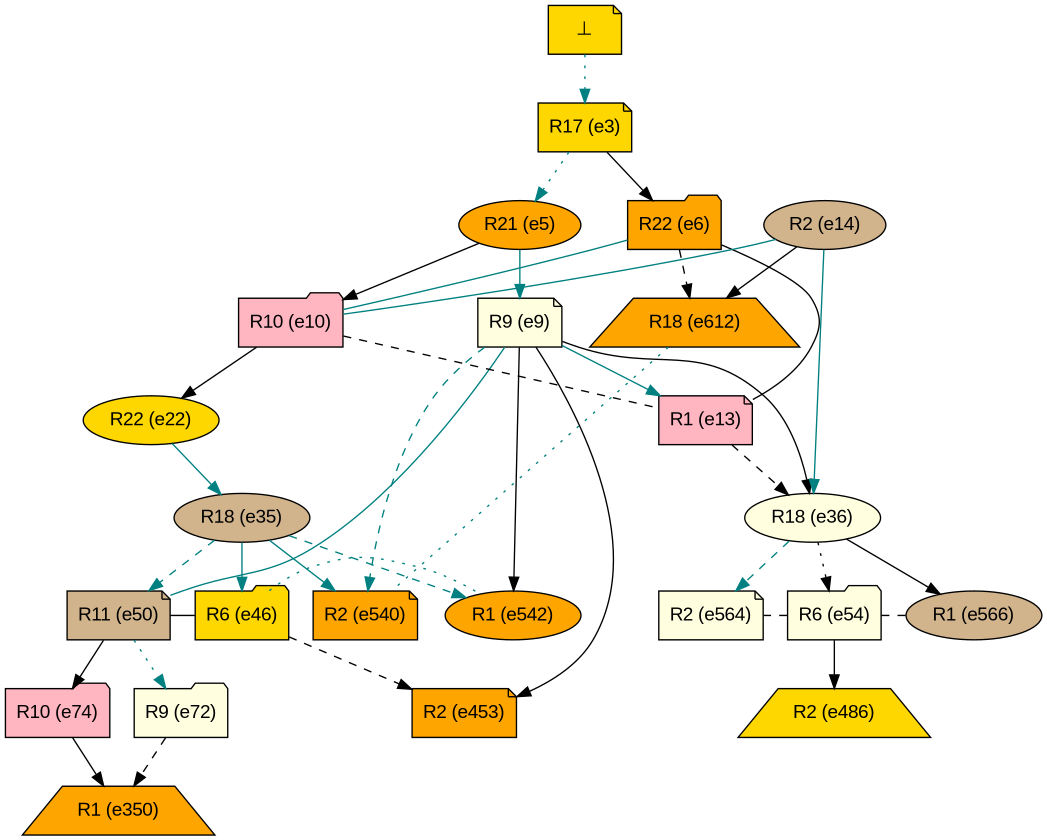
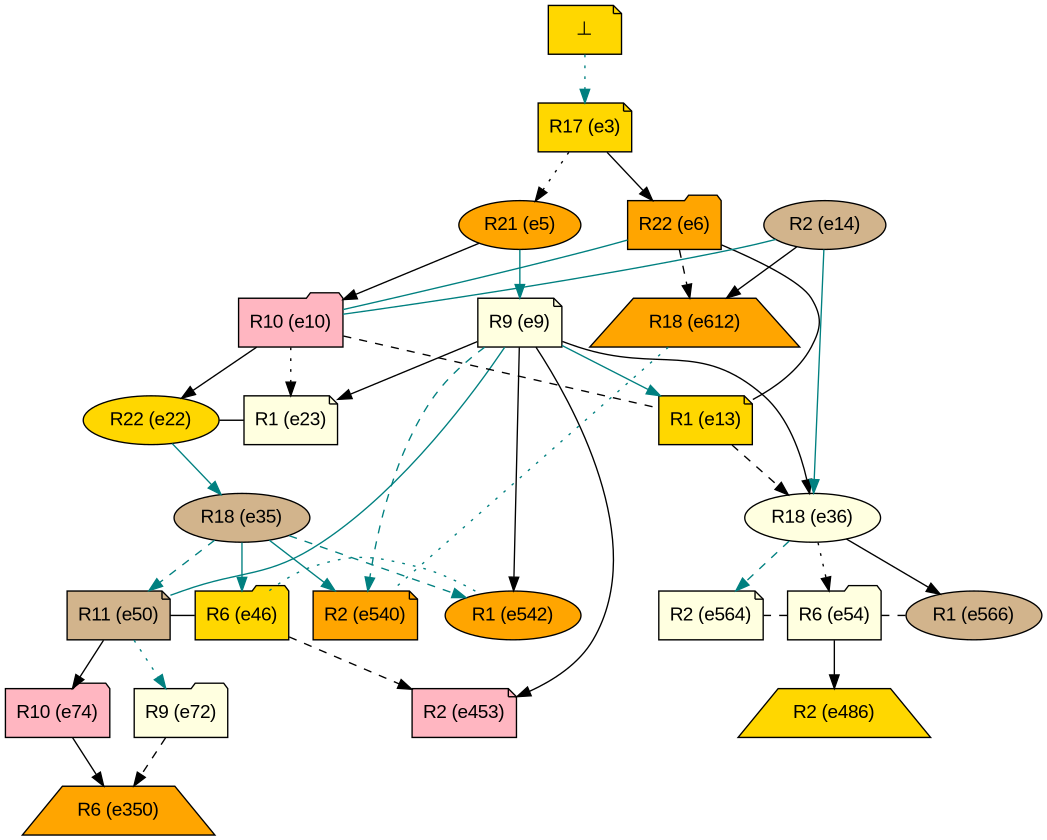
edge "R17 (e3)" -> "R21 (e5)": color teal -> black
node "R1 (e23)": added
node "R1 (e13)": fillcolor lightpink -> gold
node "R2 (e453)": fillcolor orange -> lightpink
node "R1 (e350)": label "R1 (e350)" -> "R6 (e350)"
